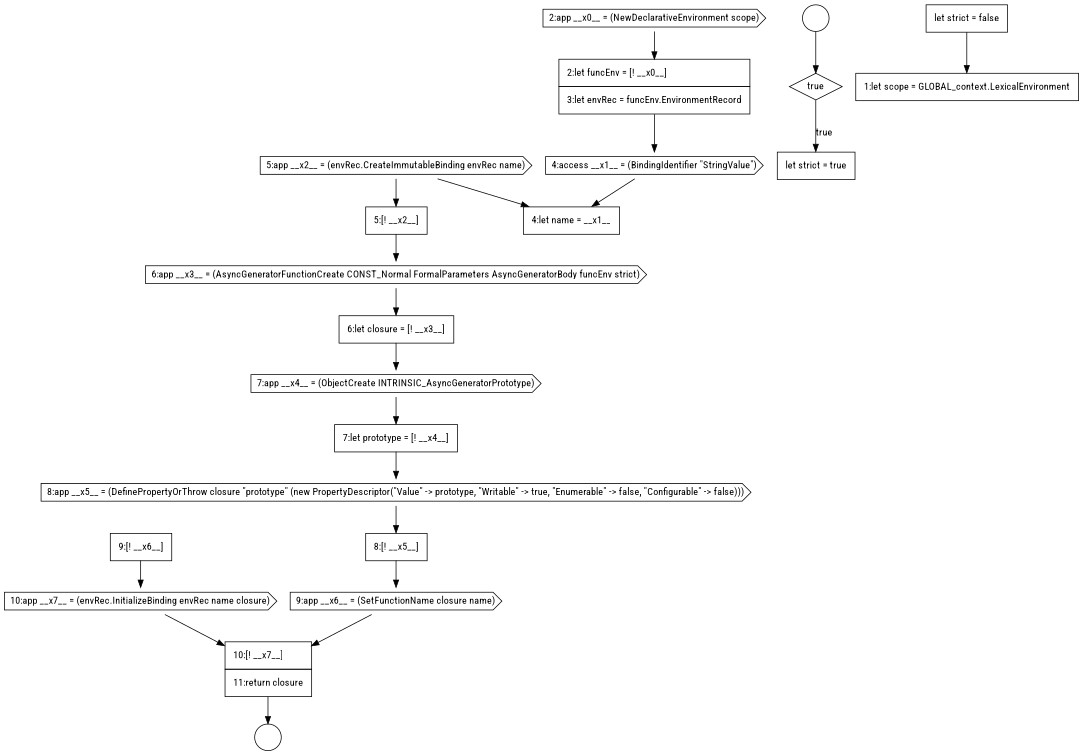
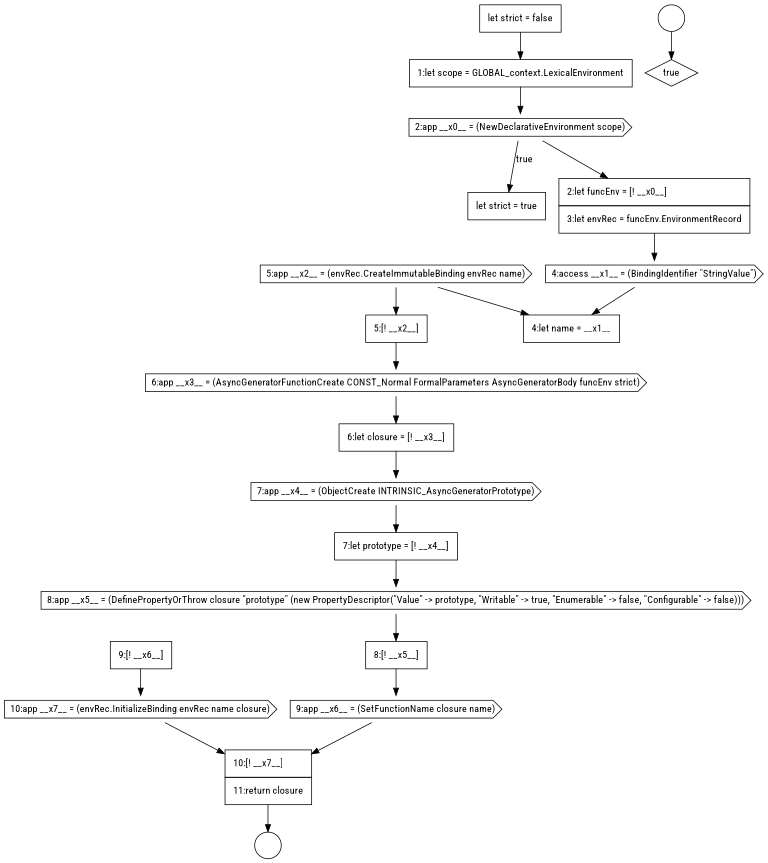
edge "1:let scope = GLOBAL_context.LexicalEnvironment" -> "2:app __x0__ = (NewDeclarativeEnvironment scope)": added
edge "true" -> "let strict = true": now "2:app __x0__ = (NewDeclarativeEnvironment scope)" -> "let strict = true"
